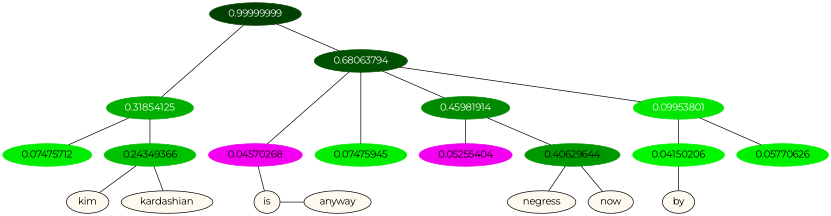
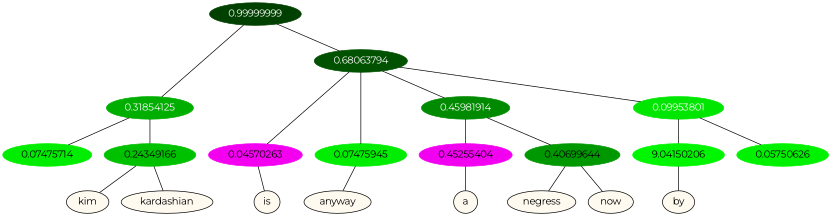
node "0.07475712": label "0.07475712" -> "0.07475714"
node "0.24349366": label "0.24349366" -> "0.24349166"
node "0.04570268": label "0.04570268" -> "0.04570263"
node "0.05255404": label "0.05255404" -> "0.45255404"
node "0.40629644": label "0.40629644" -> "0.40699644"
node "0.04150206": label "0.04150206" -> "9.04150206"
node "0.05770626": label "0.05770626" -> "0.05750626"
edge "is" -- "anyway": now "0.07475945" -- "anyway"
node "a": added
